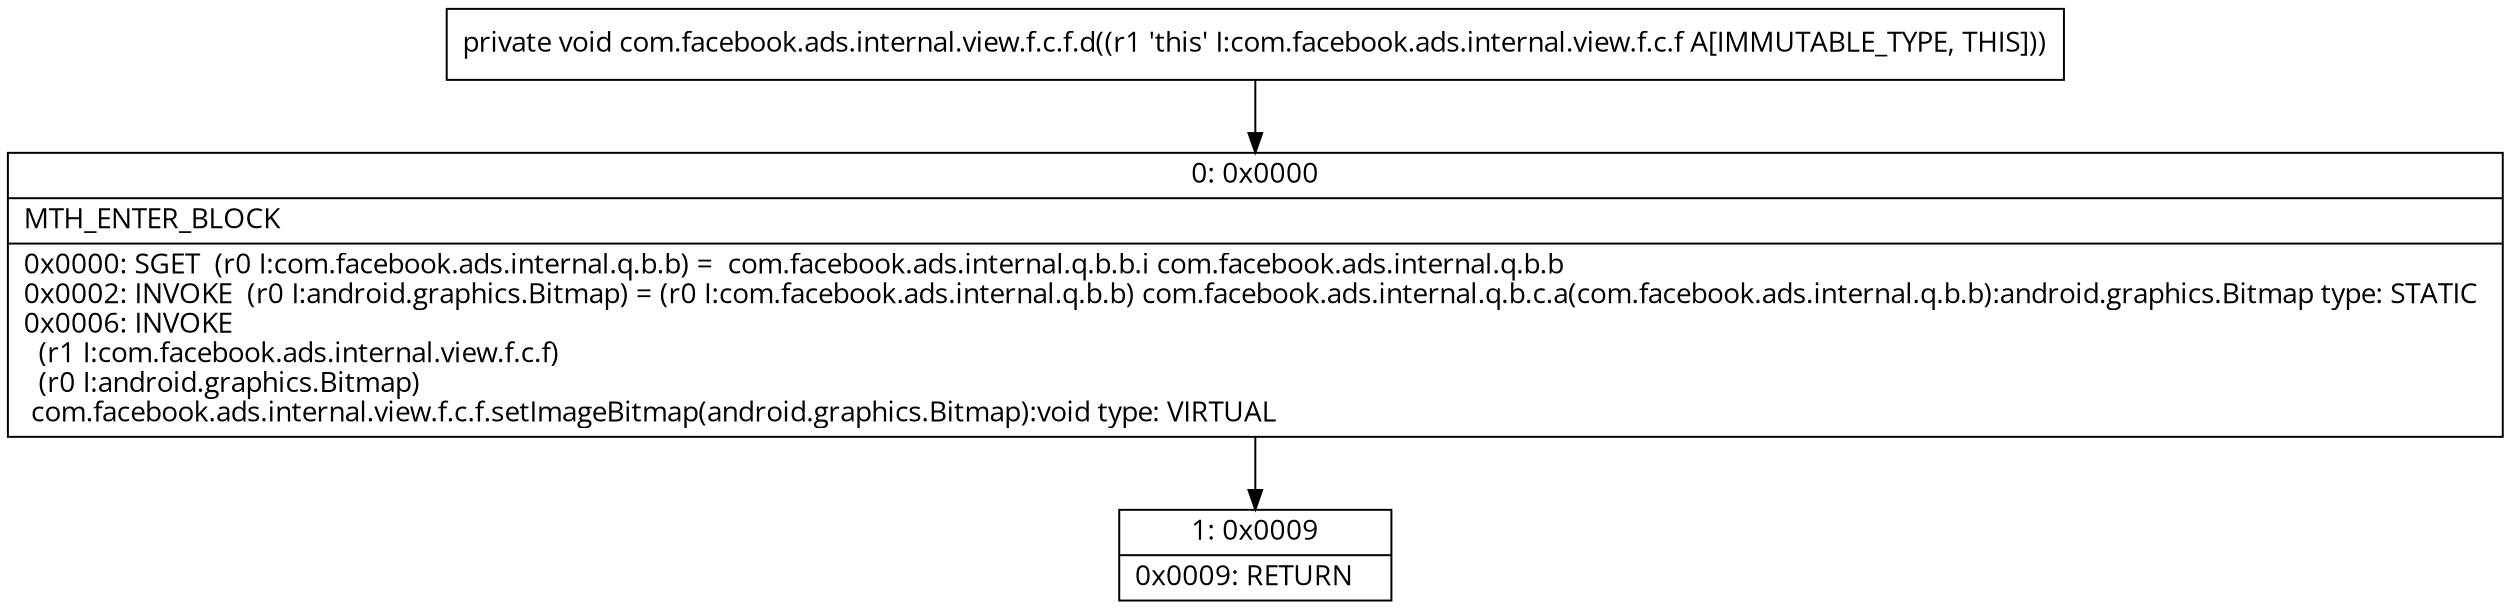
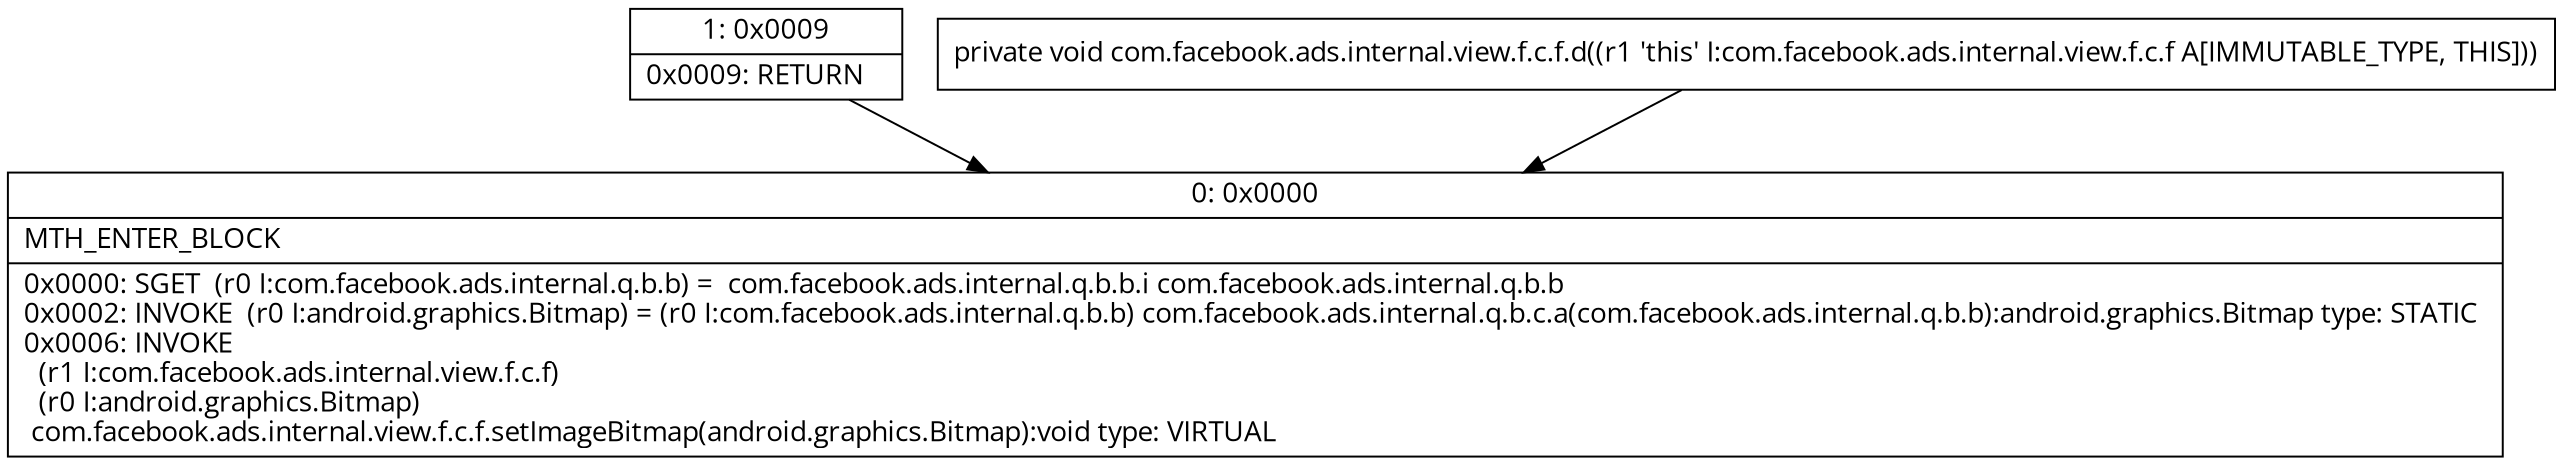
edge "0: 0x0000" -> "1: 0x0009": reversed
